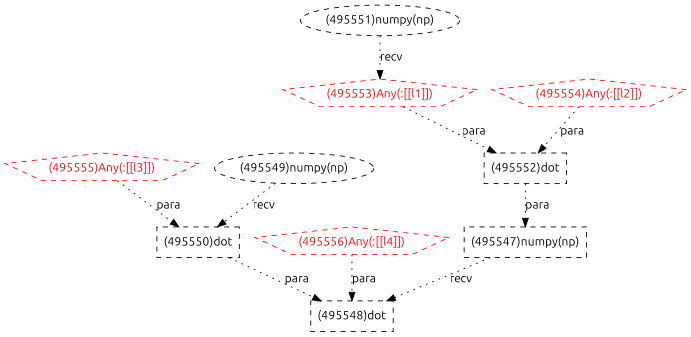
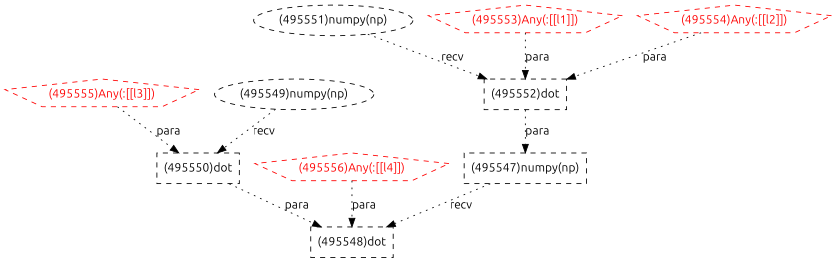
edge "(495551)numpy(np)" -> "(495553)Any(:[[l1]])": now "(495551)numpy(np)" -> "(495552)dot"
